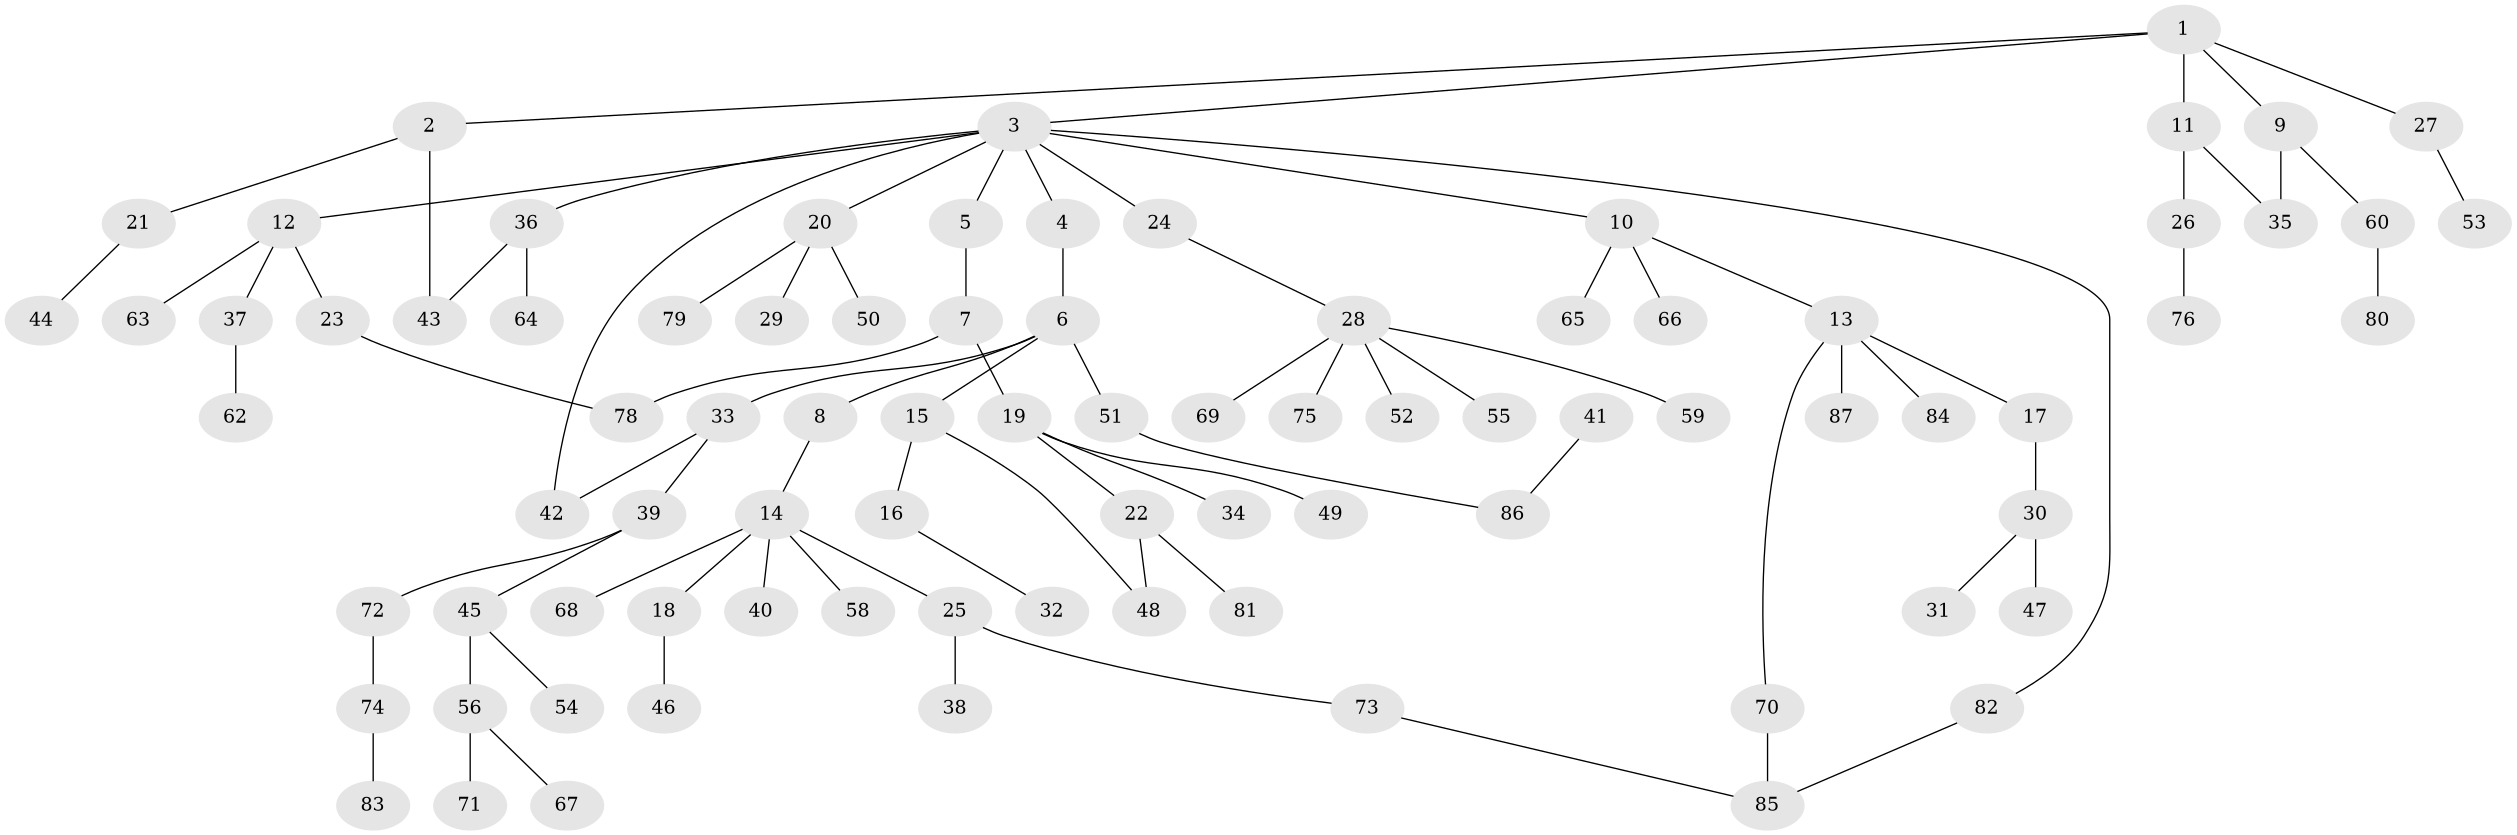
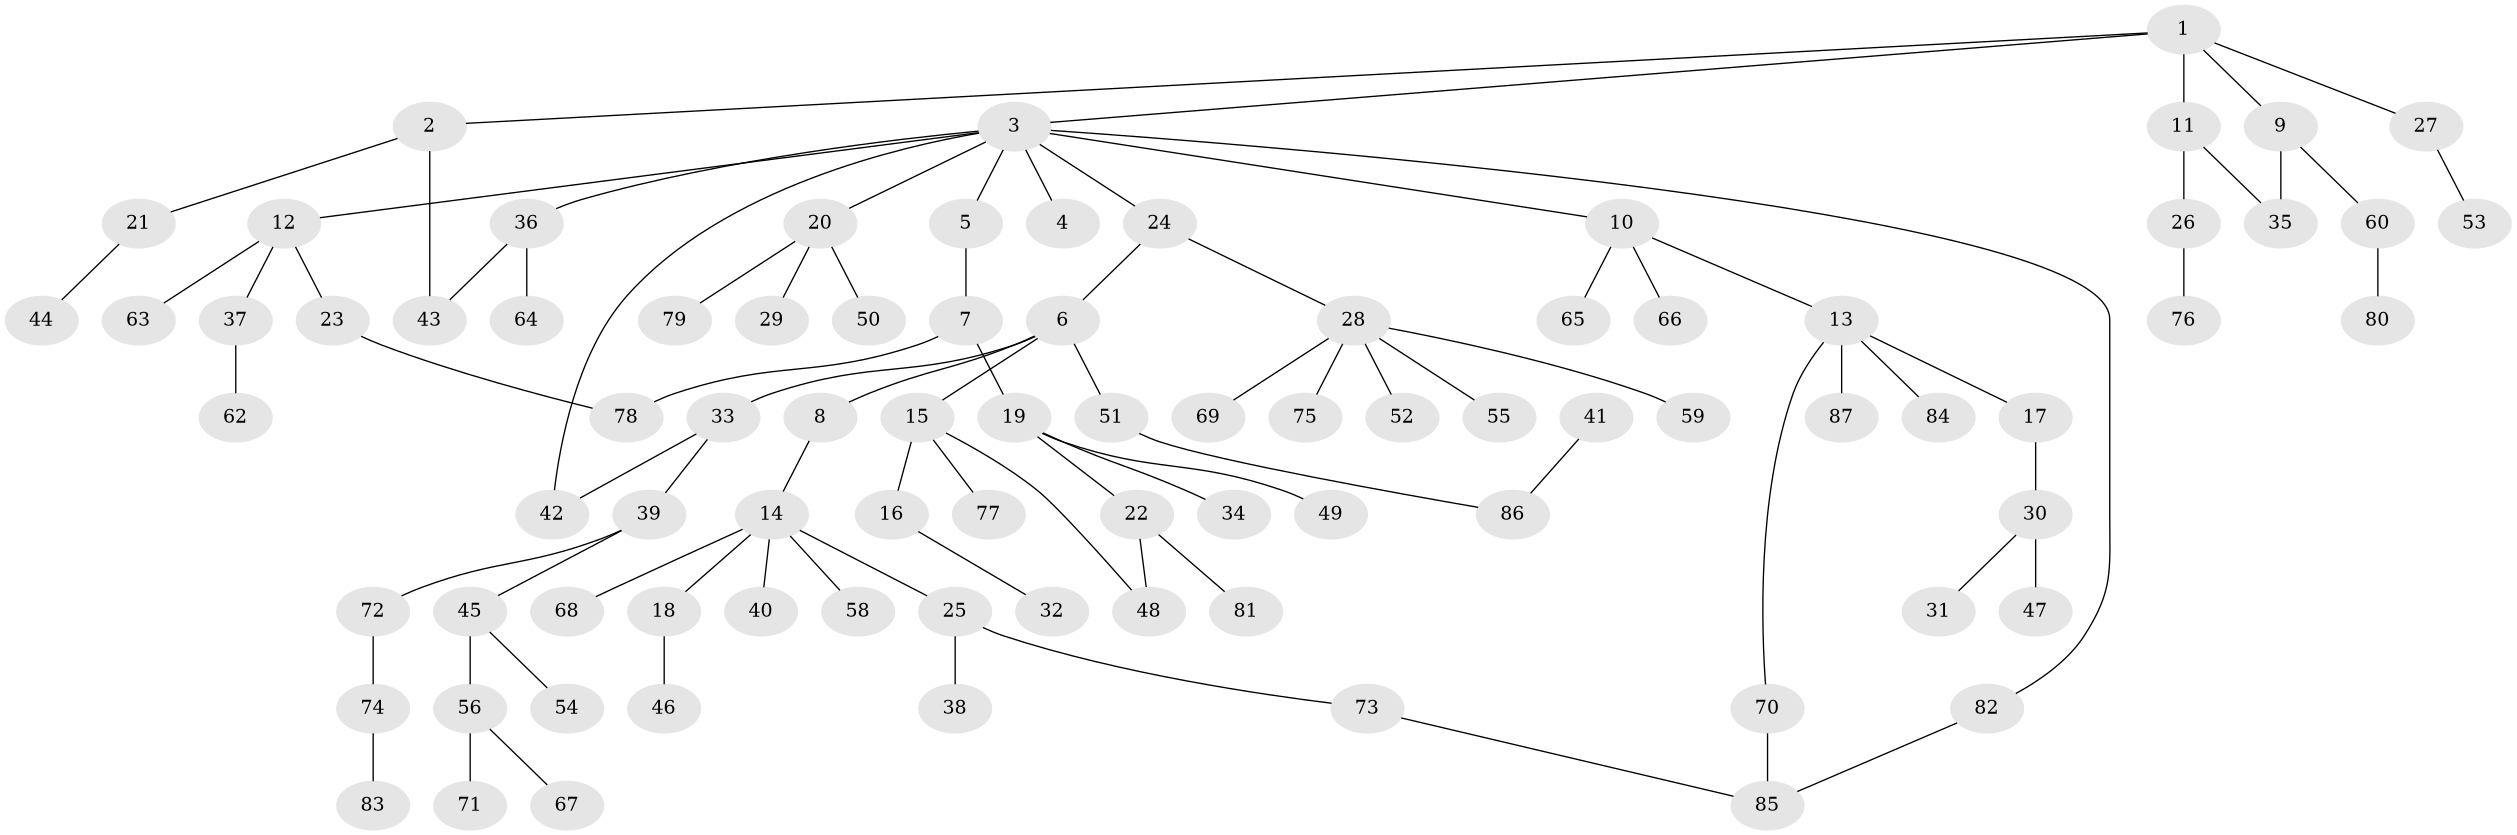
edge "4" -- "6": now "24" -- "6"
node "77": added
